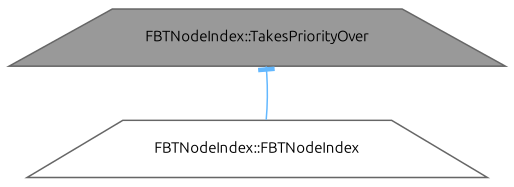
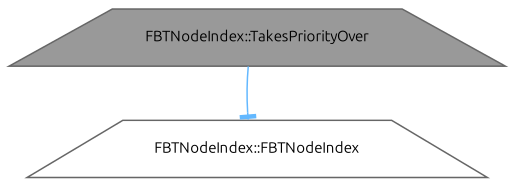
edge "FBTNodeIndex::FBTNodeIndex" -> "FBTNodeIndex::TakesPriorityOver": reversed
